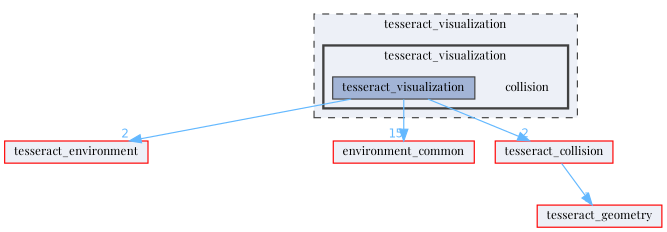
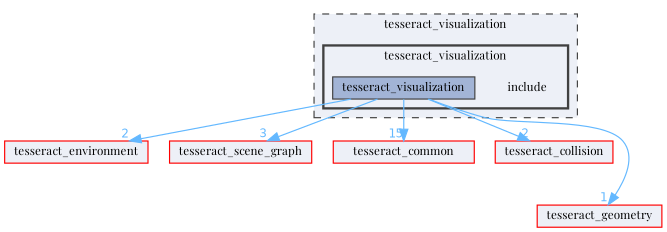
node "collision": label "collision" -> "include"
node "tesseract_scene_graph": added
node "environment_common": label "environment_common" -> "tesseract_common"
edge "tesseract_collision" -> "tesseract_geometry": now "tesseract_visualization" -> "tesseract_geometry"
